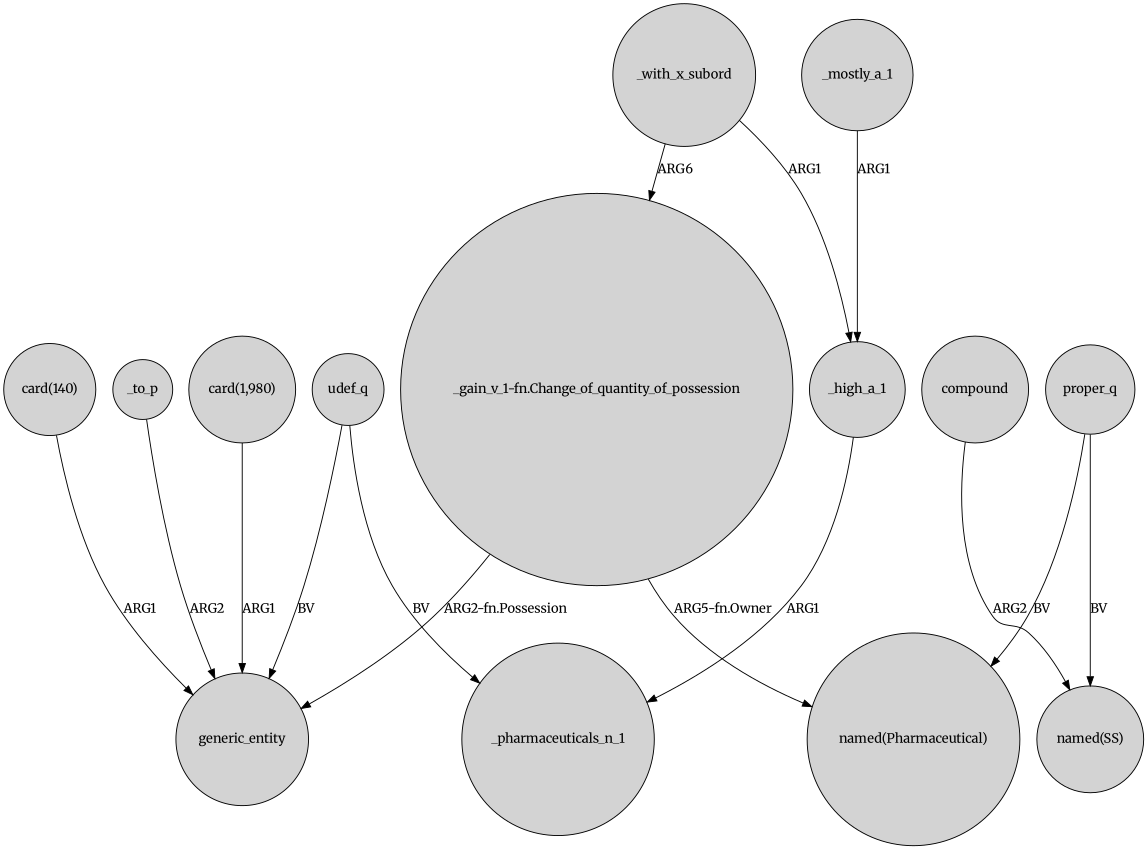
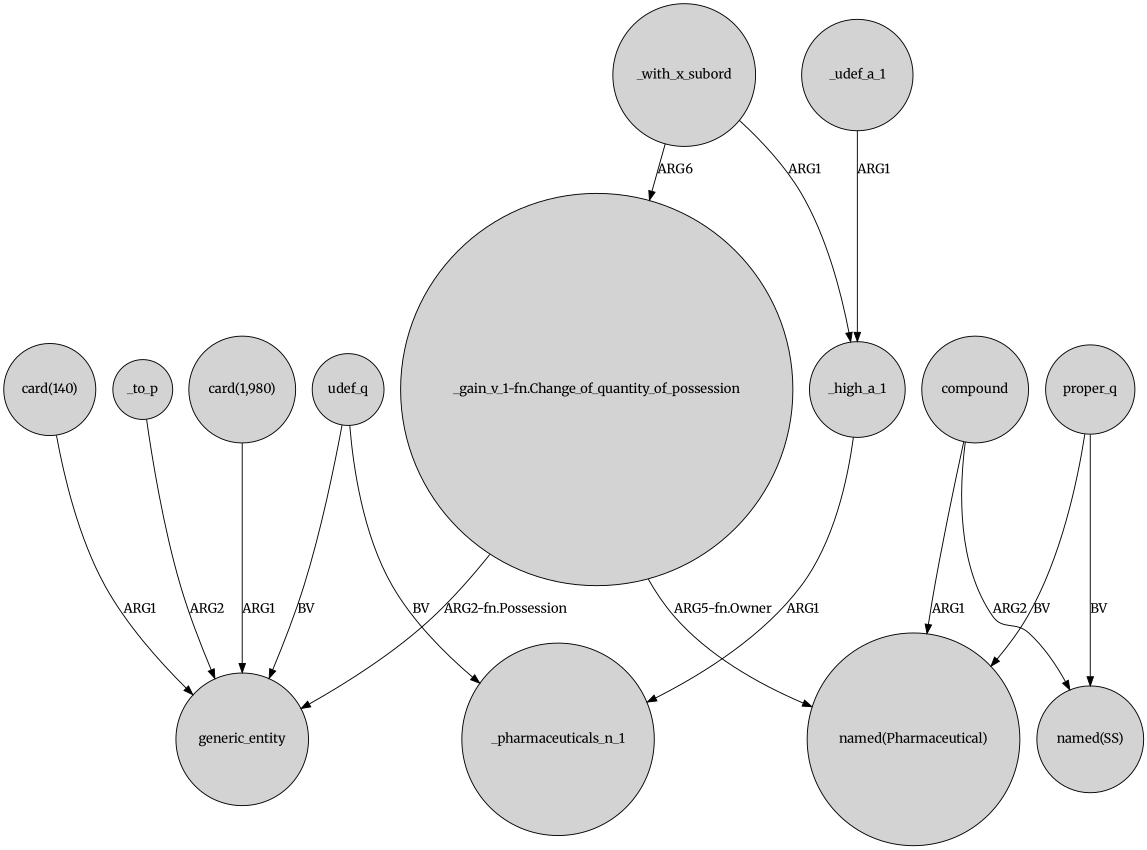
node "_mostly_a_1": label "_mostly_a_1" -> "_udef_a_1"
edge "compound" -> "named(Pharmaceutical)": added, label "ARG1"
